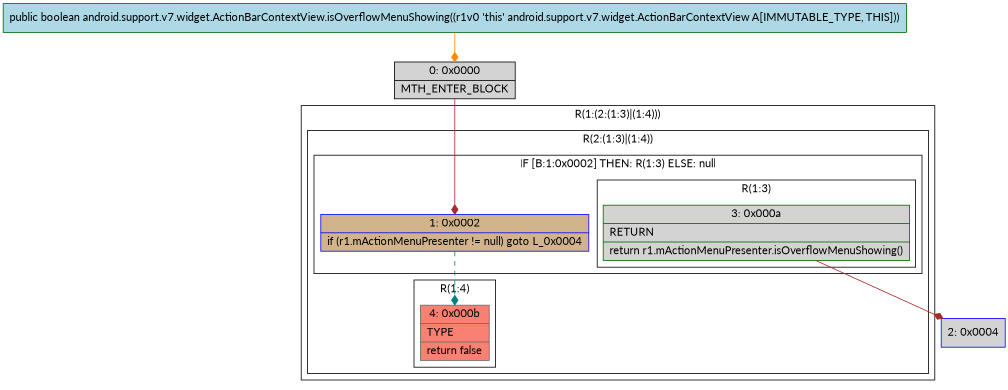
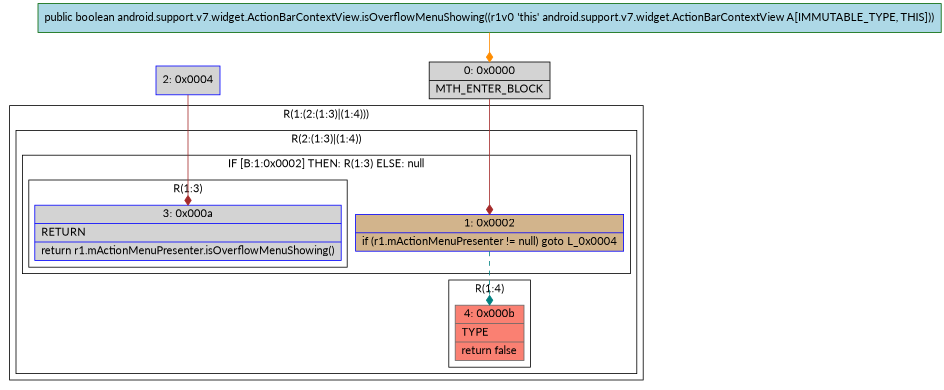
node "3: 0x000a": color darkgreen -> blue
edge "3: 0x000a" -> "2: 0x0004": reversed
